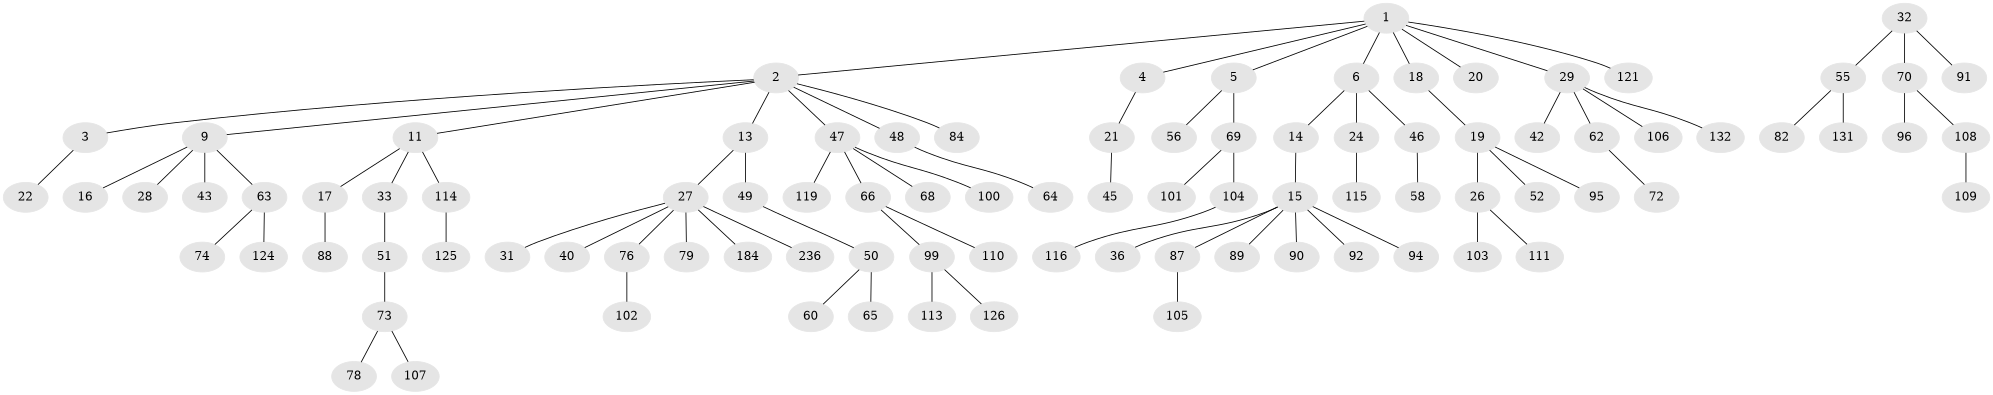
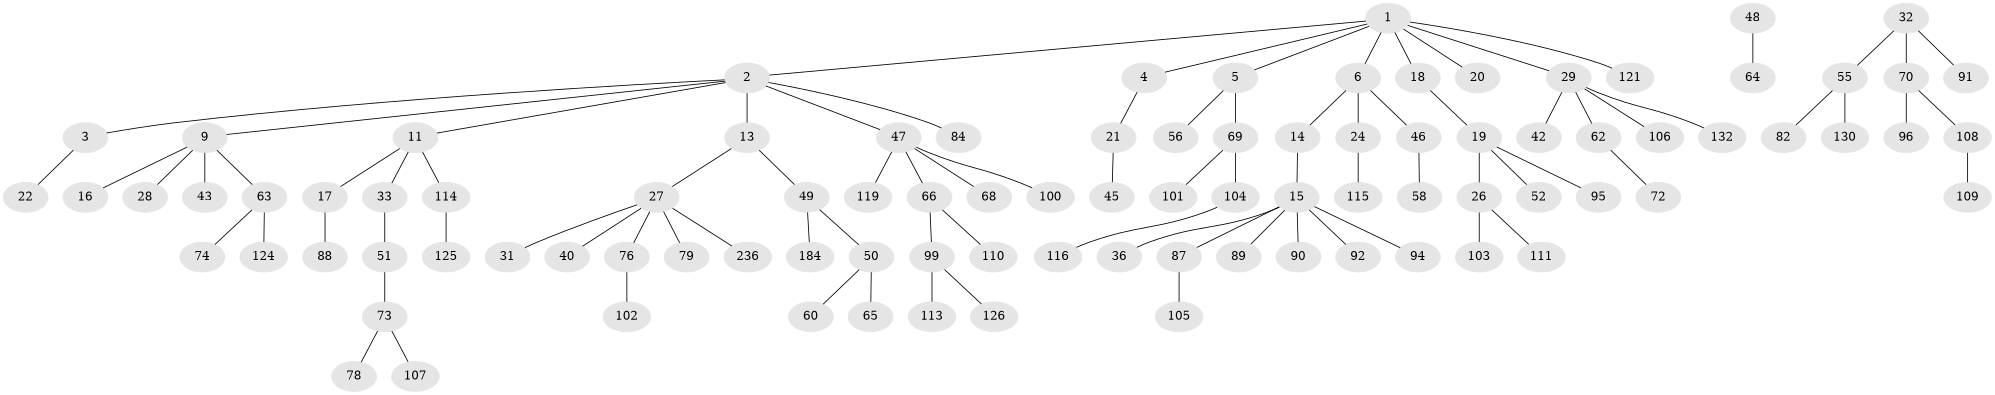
edge "2" -- "48": removed
node "131": label "131" -> "130"
edge "27" -- "184": now "49" -- "184"
